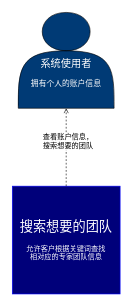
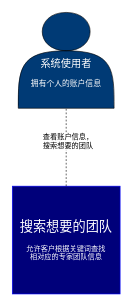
edge "搜索想要的团队 允许客户根据关键词查找 相对应的专家团队信息" -> "系统使用者 拥有个人的账户信息": arrowhead open -> none
